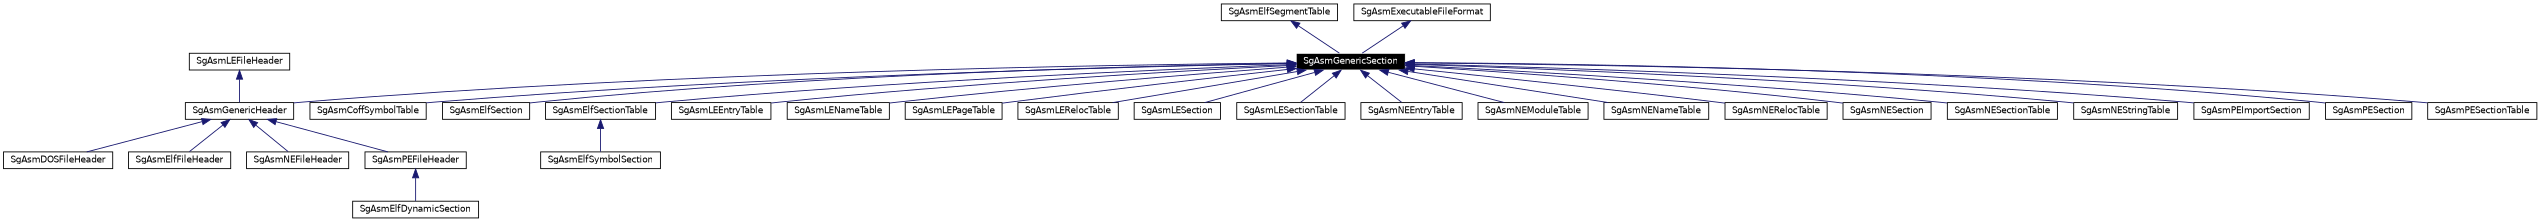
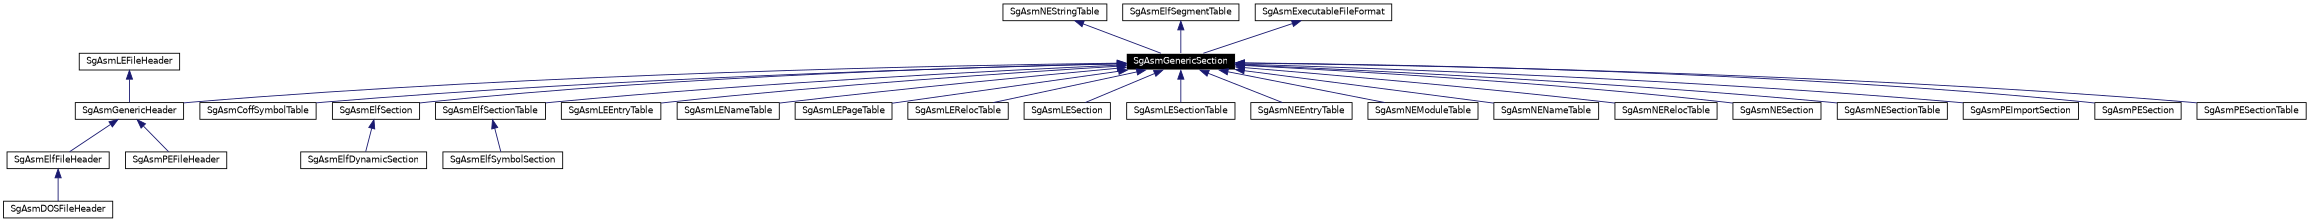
edge "SgAsmNEStringTable" -> "SgAsmGenericSection": reversed
edge "SgAsmDOSFileHeader" -> "SgAsmGenericHeader": now "SgAsmDOSFileHeader" -> "SgAsmElfFileHeader"
node "SgAsmNEFileHeader": removed
edge "SgAsmElfDynamicSection" -> "SgAsmPEFileHeader": now "SgAsmElfDynamicSection" -> "SgAsmElfSection"
